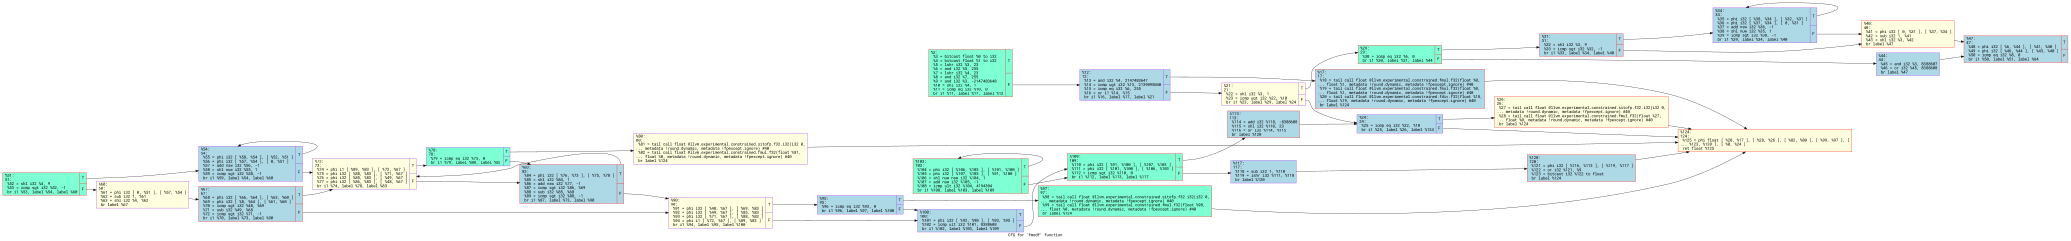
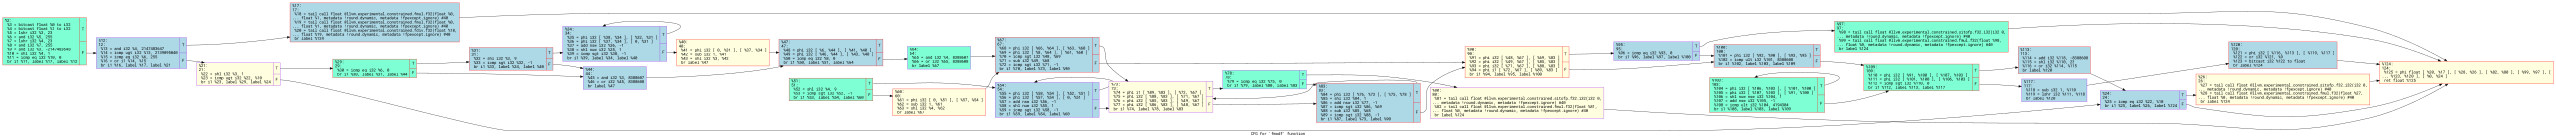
edge "%31:" -> "%40:": now "%31:" -> "%44:"
node "%64:": added
node "%60:": color purple -> red
node "%90:": color purple -> red
node "%100:": color purple -> red
